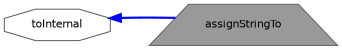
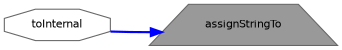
edge "assignStringTo" -> "toInternal": reversed
